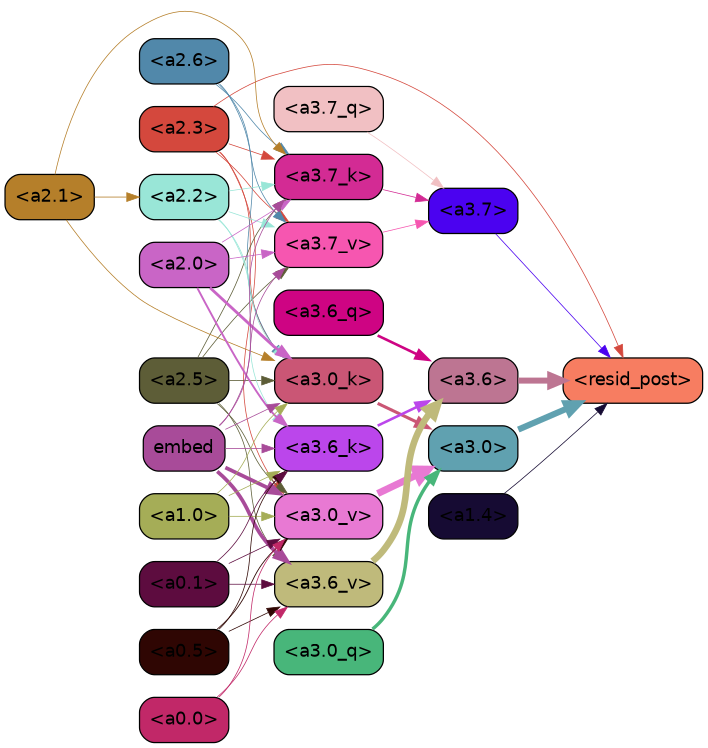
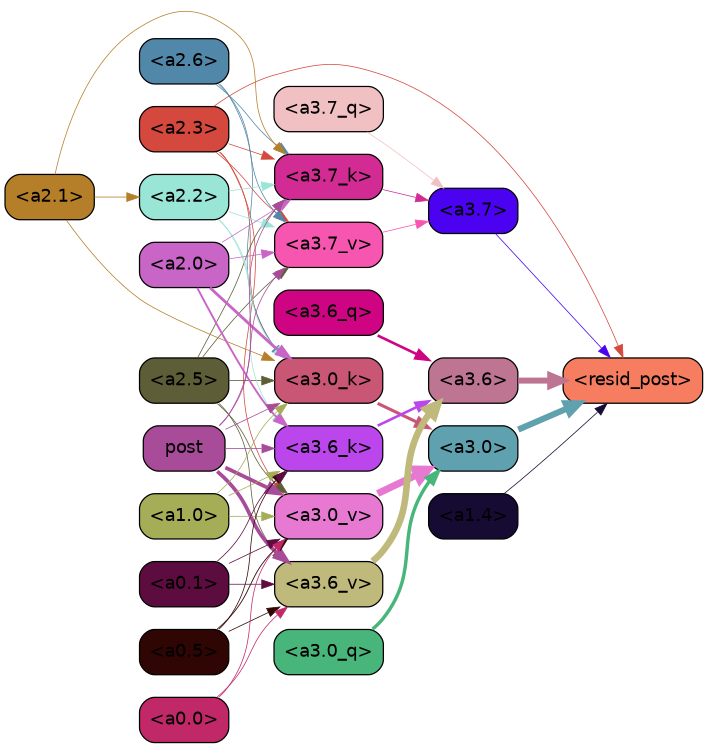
node "embed": label "embed" -> "post"
